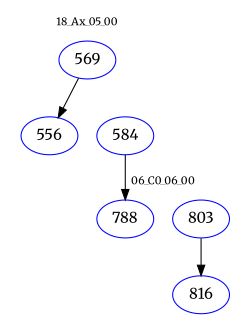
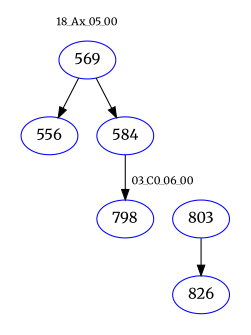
edge "569" -> "584": added
cluster "06_C0_06_00": label "06_C0_06_00" -> "03_C0_06_00"
node "788": label "788" -> "798"
node "816": label "816" -> "826"
